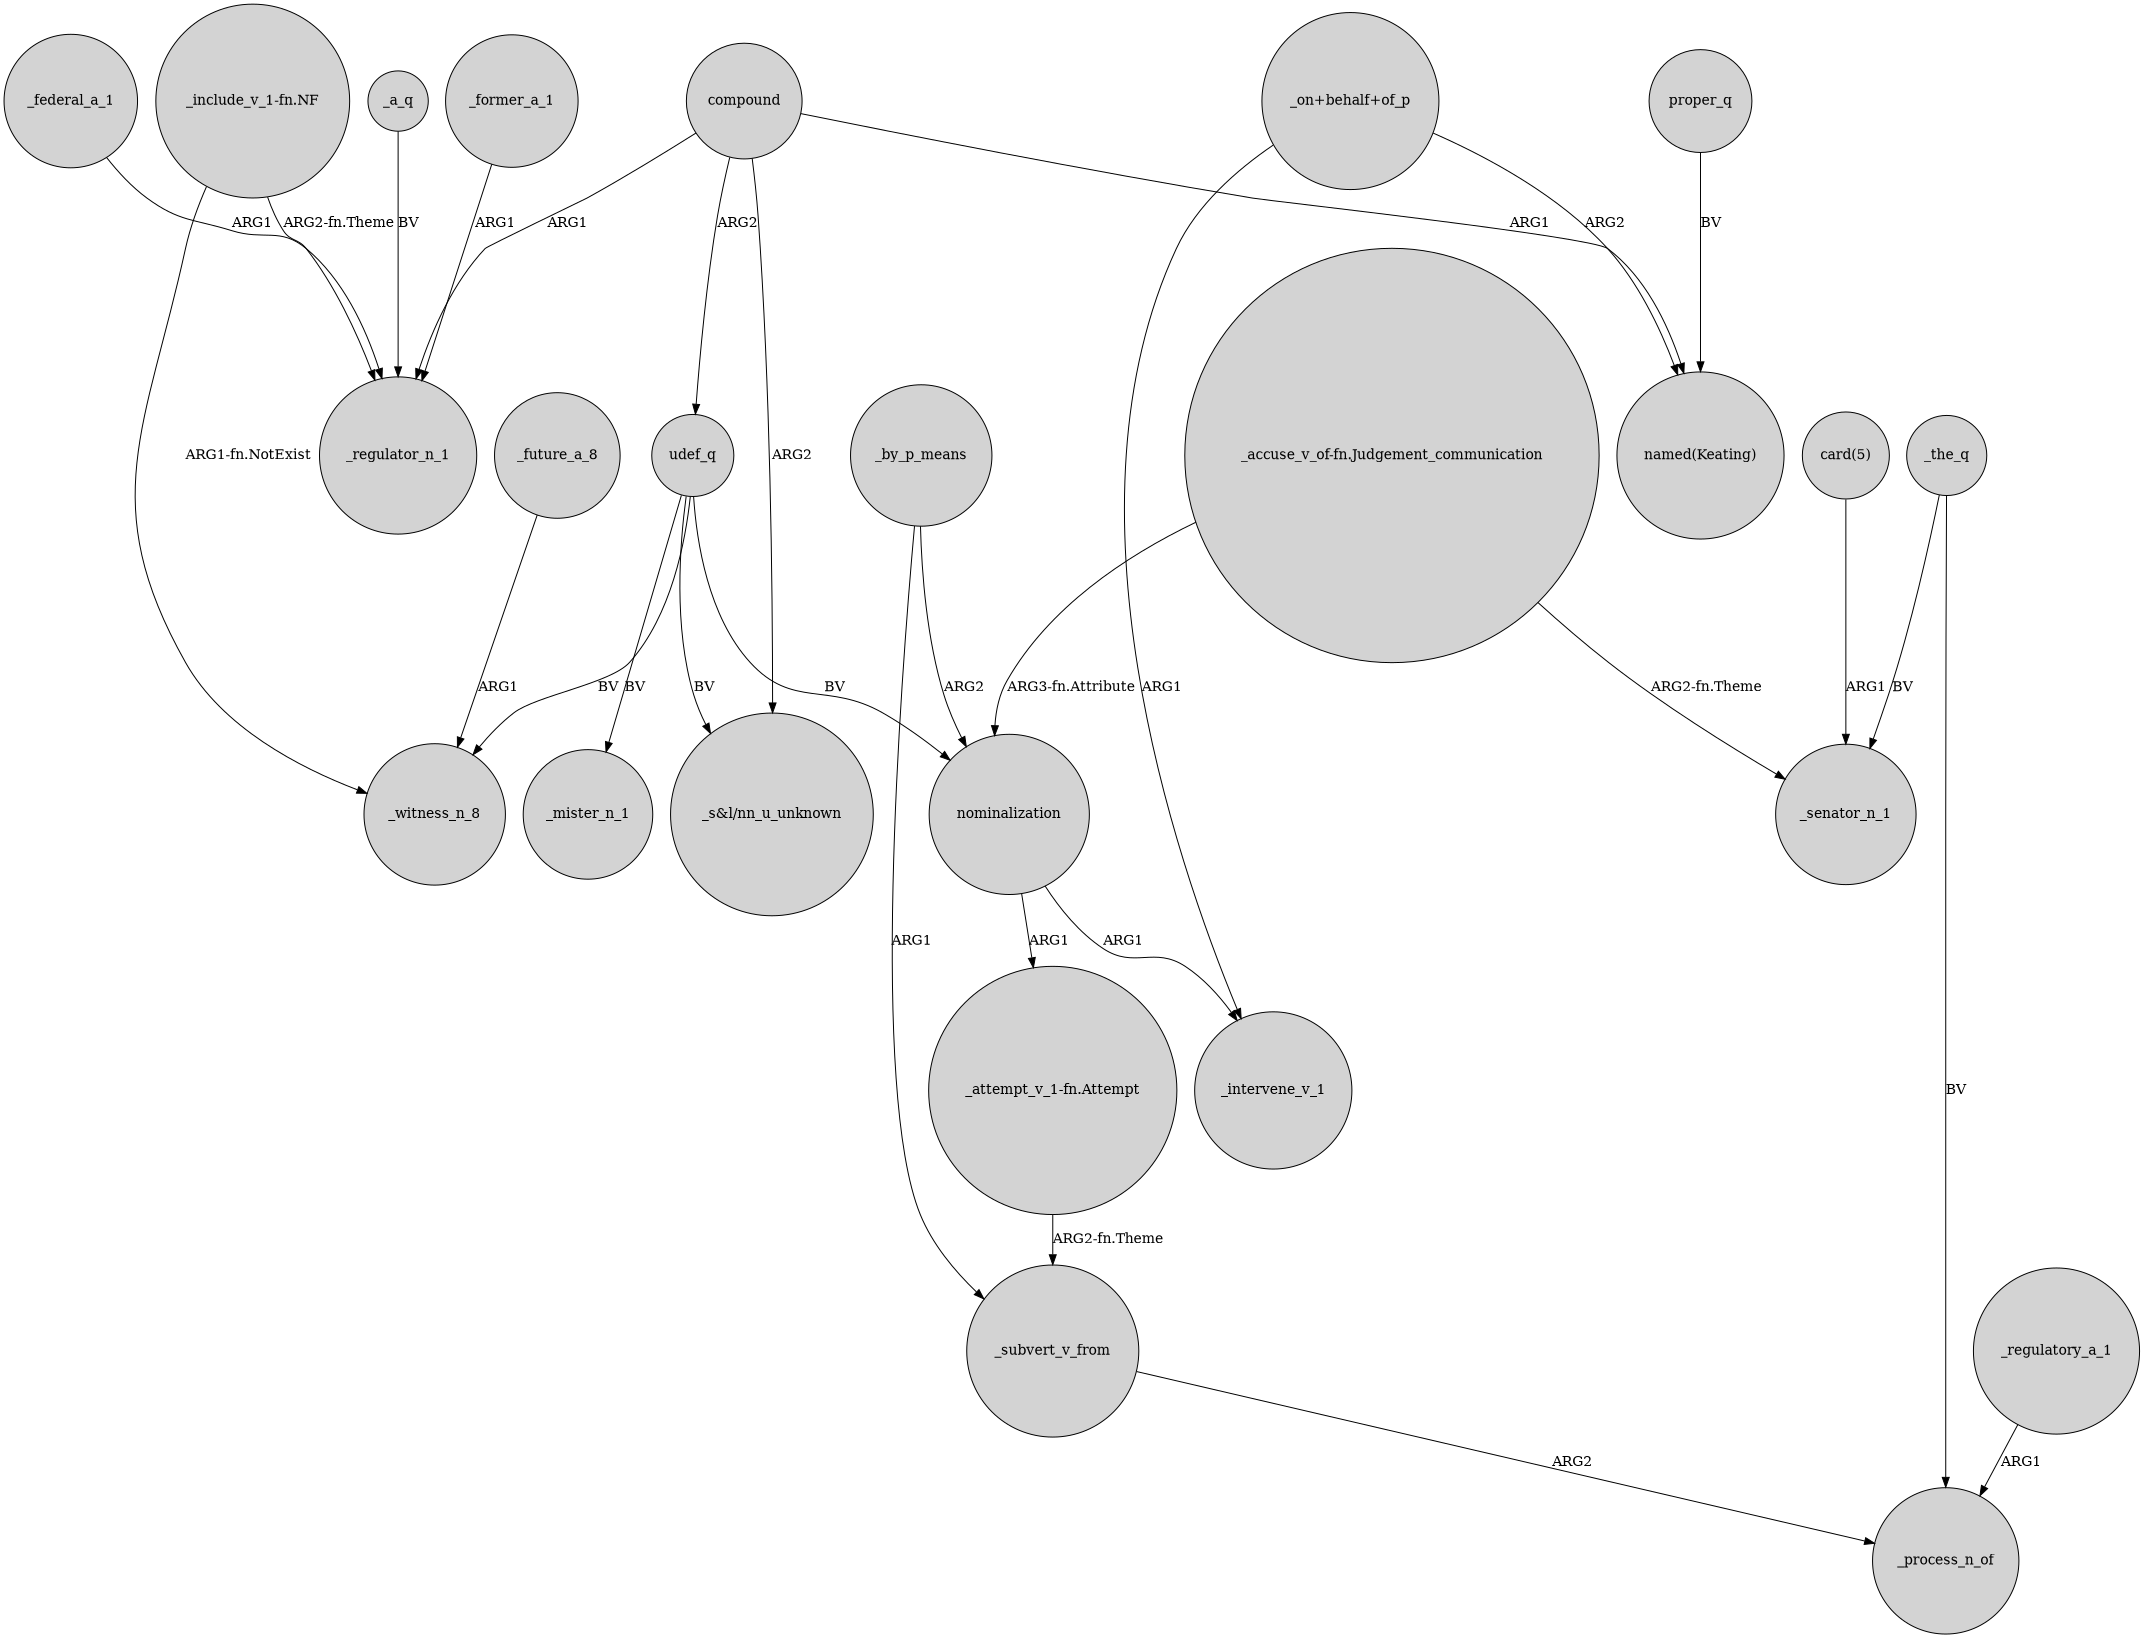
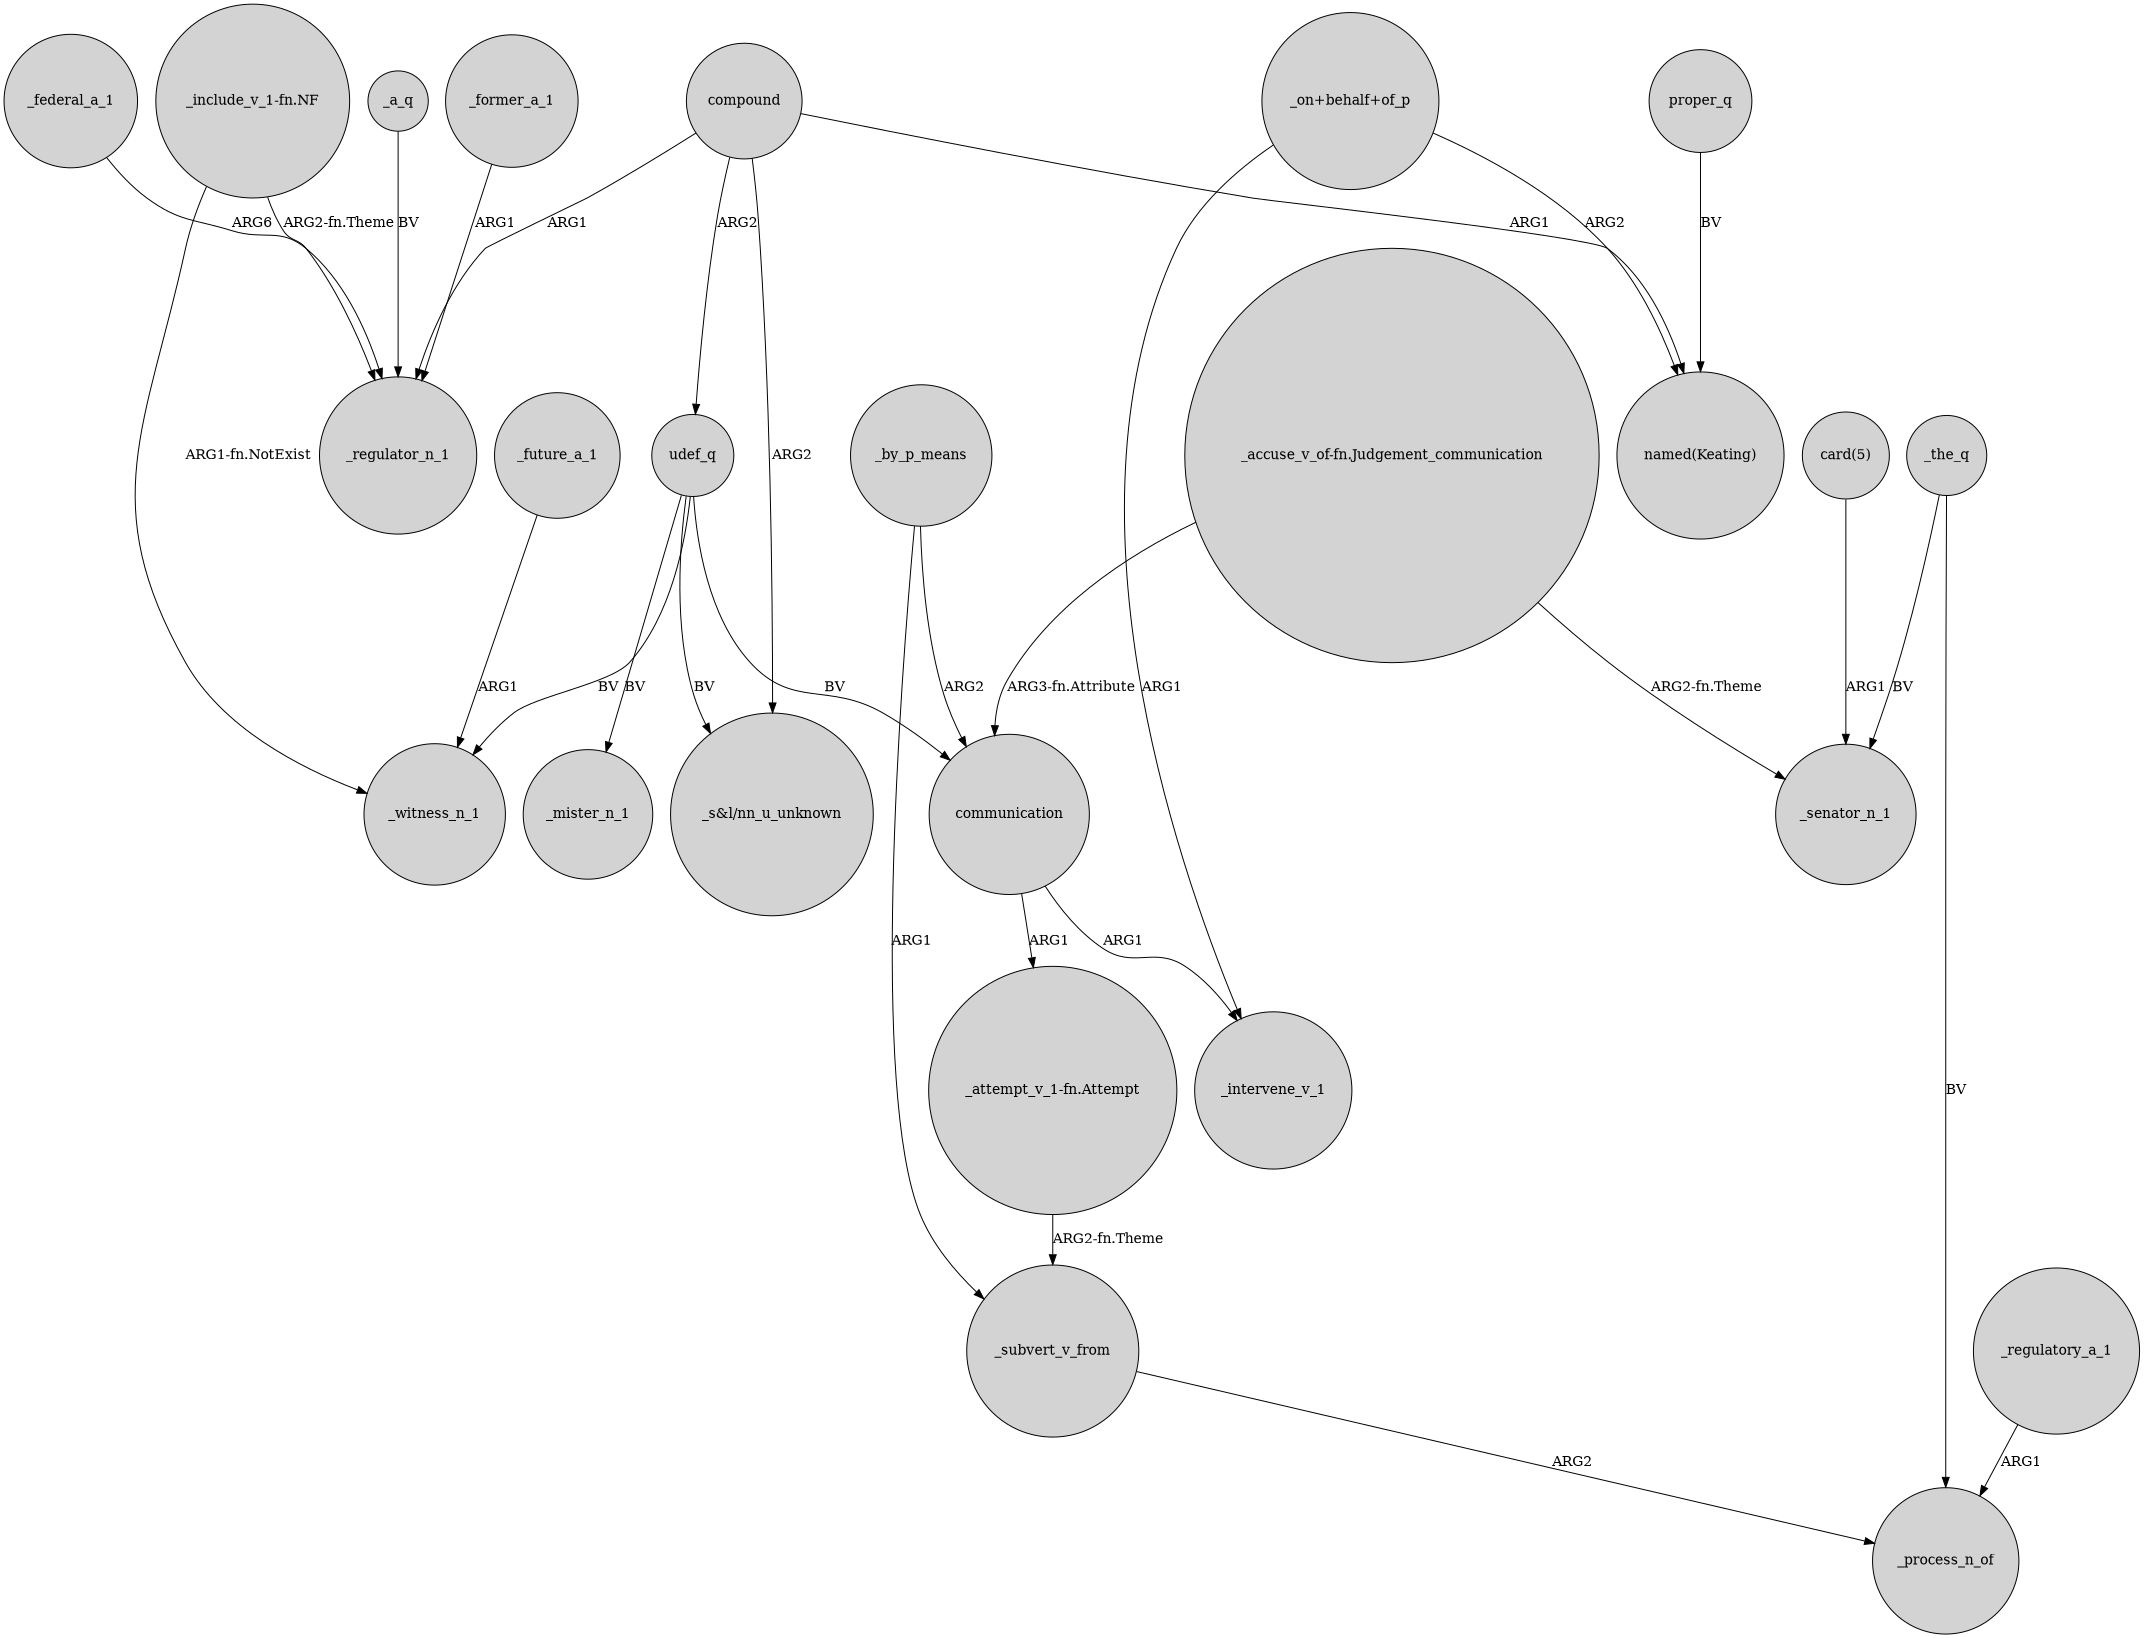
edge "_federal_a_1" -> "_regulator_n_1": label "ARG1" -> "ARG6"
node "_future_a_8": label "_future_a_8" -> "_future_a_1"
node "_witness_n_8": label "_witness_n_8" -> "_witness_n_1"
node "nominalization": label "nominalization" -> "communication"
